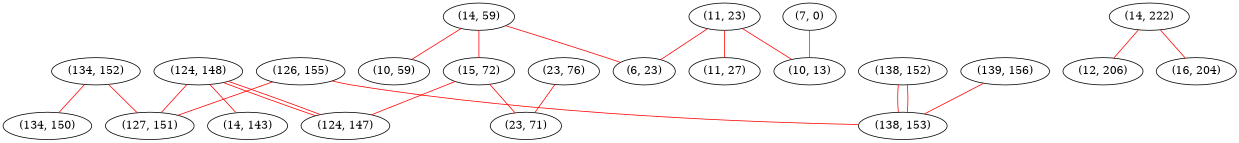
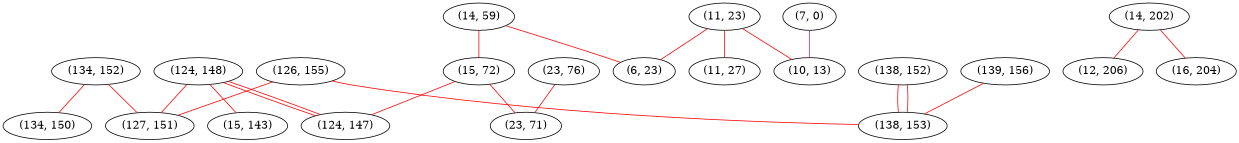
node "(14, 222)": label "(14, 222)" -> "(14, 202)"
node "(10, 59)": removed
node "(14, 143)": label "(14, 143)" -> "(15, 143)"
